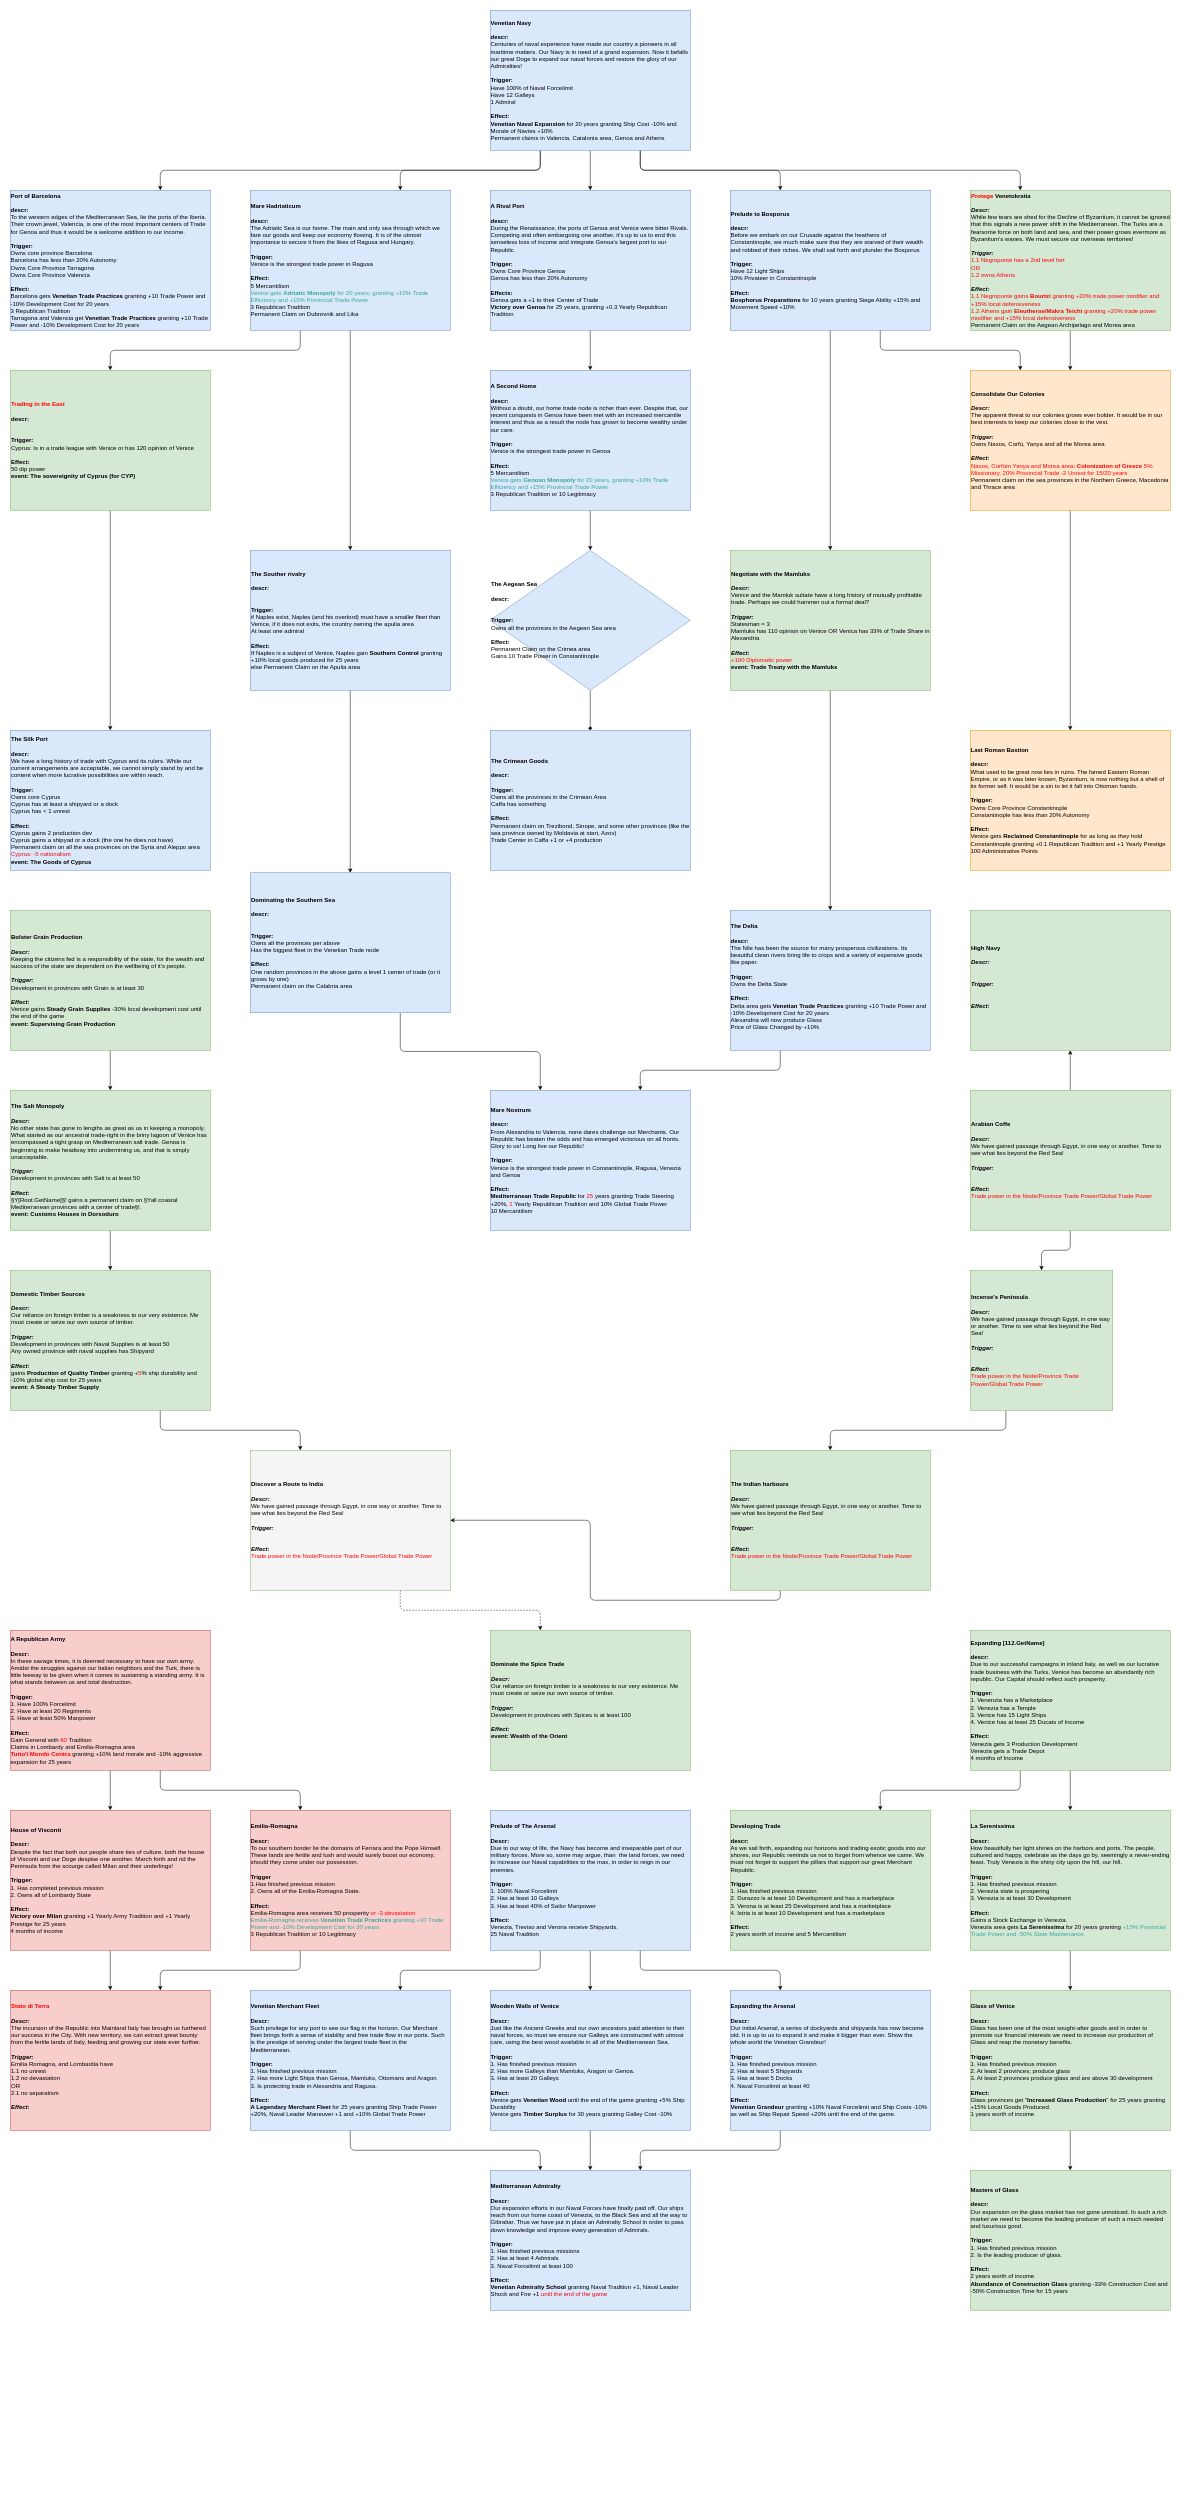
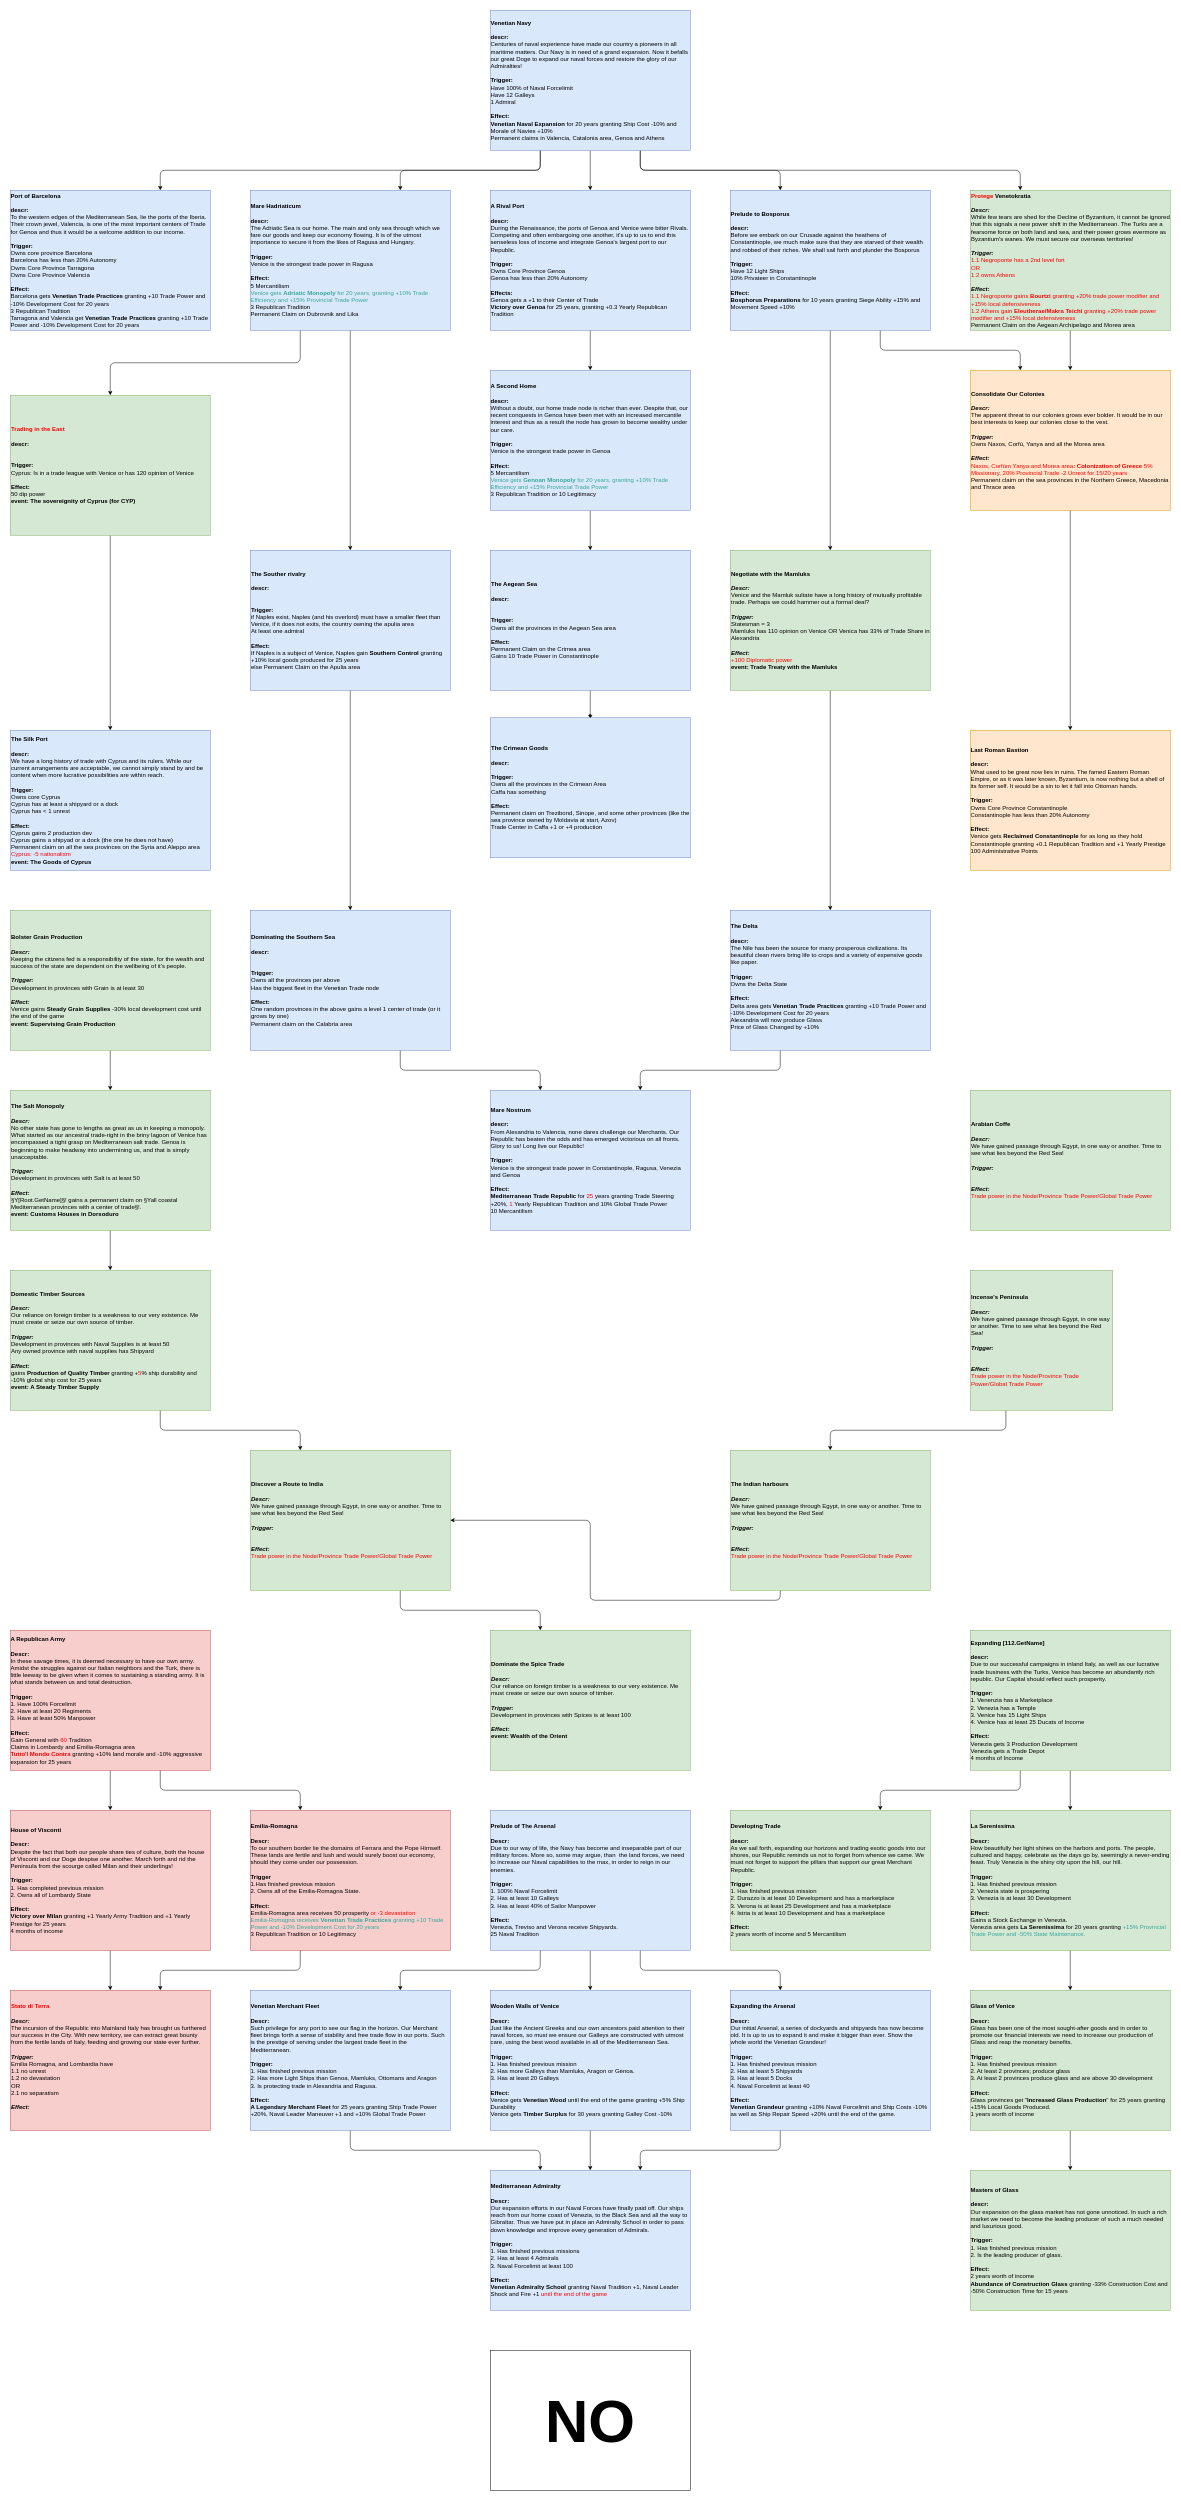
node "Trading in the East descr: Trigger: Cyprus: Is in a trade league with Venice or has 120 opinion of Venice Effect: 50 dip power event: The sovereignity of Cyprus (for CYP)": moved (110, 440) -> (110, 465)
node "The Aegean Sea descr: Trigger: Owns all the provinces in the Aegean Sea area Effect: Permanent Claim on the Crimea area Gains 10 Trade Power in Constantinople": shape diamond -> rectangle
node "The Crimean Goods descr: Trigger: Owns all the provinces in the Crimean Area Caffa has something Effect: Permanent claim on Trezibond, Sinope, and some other provinces (like the sea province owned by Moldavia at start, Azov) Trade Center in Caffa +1 or +4 production": moved (590, 800) -> (590, 788)
node "Dominating the Southern Sea descr: Trigger: Owns all the provinces per above Has the biggest fleet in the Venetian Trade node Effect: One random provinces in the above gains a level 1 center of trade (or it grows by one) Permanent claim on the Calabria area": moved (350, 943) -> (350, 980)
node "High Navy Descr: Trigger: Effect:": removed
edge "Arabian Coffe Descr: We have gained passage through Egypt, in one way or another. Time to see what lies beyond the Red Sea! Trigger: Effect: Trade power in the Node/Province Trade Power/Global Trade Power" -> "High Navy Descr: Trigger: Effect:": removed
edge "Arabian Coffe Descr: We have gained passage through Egypt, in one way or another. Time to see what lies beyond the Red Sea! Trigger: Effect: Trade power in the Node/Province Trade Power/Global Trade Power" -> "Incense's Peninsula Descr: We have gained passage through Egypt, in one way or another. Time to see what lies beyond the Red Sea! Trigger: Effect: Trade power in the Node/Province Trade Power/Global Trade Power": removed
node "Discover a Route to India Descr: We have gained passage through Egypt, in one way or another. Time to see what lies beyond the Red Sea! Trigger: Effect: Trade power in the Node/Province Trade Power/Global Trade Power": fillcolor #f5f5f5 -> #d5e8d4
edge "Discover a Route to India Descr: We have gained passage through Egypt, in one way or another. Time to see what lies beyond the Red Sea! Trigger: Effect: Trade power in the Node/Province Trade Power/Global Trade Power" -> "Dominate the Spice Trade Descr: Our reliance on foreign timber is a weakness to our very existence. Me must create or seize our own source of timber. Trigger: Development in provinces with Spices is at least 100 Effect: event: Wealth of the Orient": style dashed -> solid
node "NO": added
